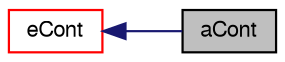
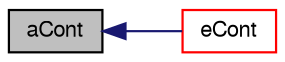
edge "aCont" -> "eCont": reversed
